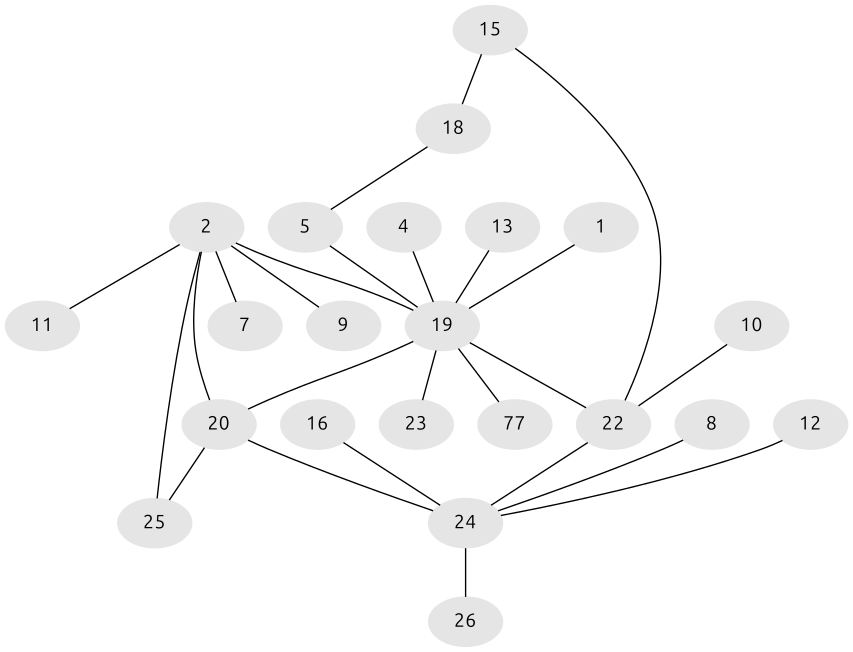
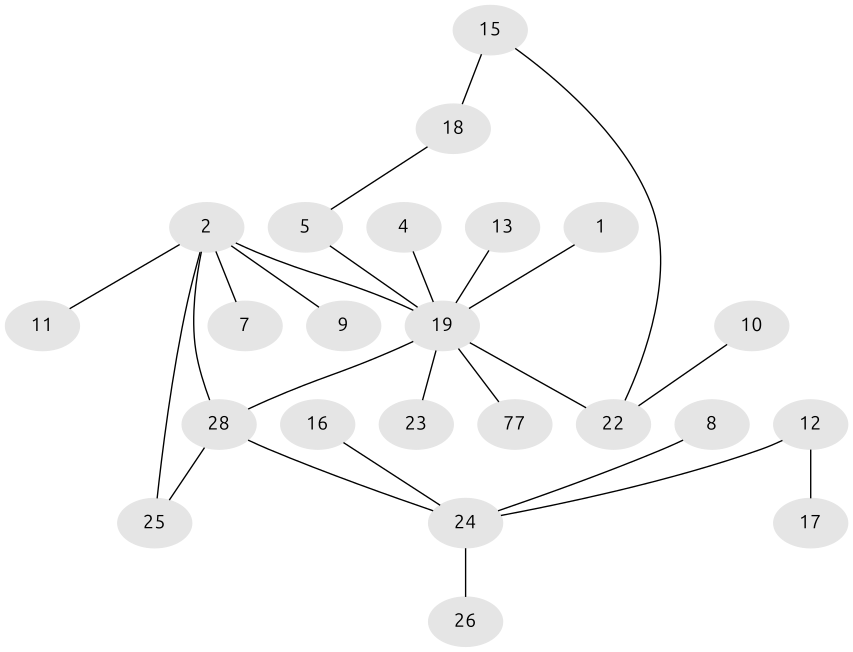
node "20": label "20" -> "28"
edge "22" -- "24": removed
node "17": added
